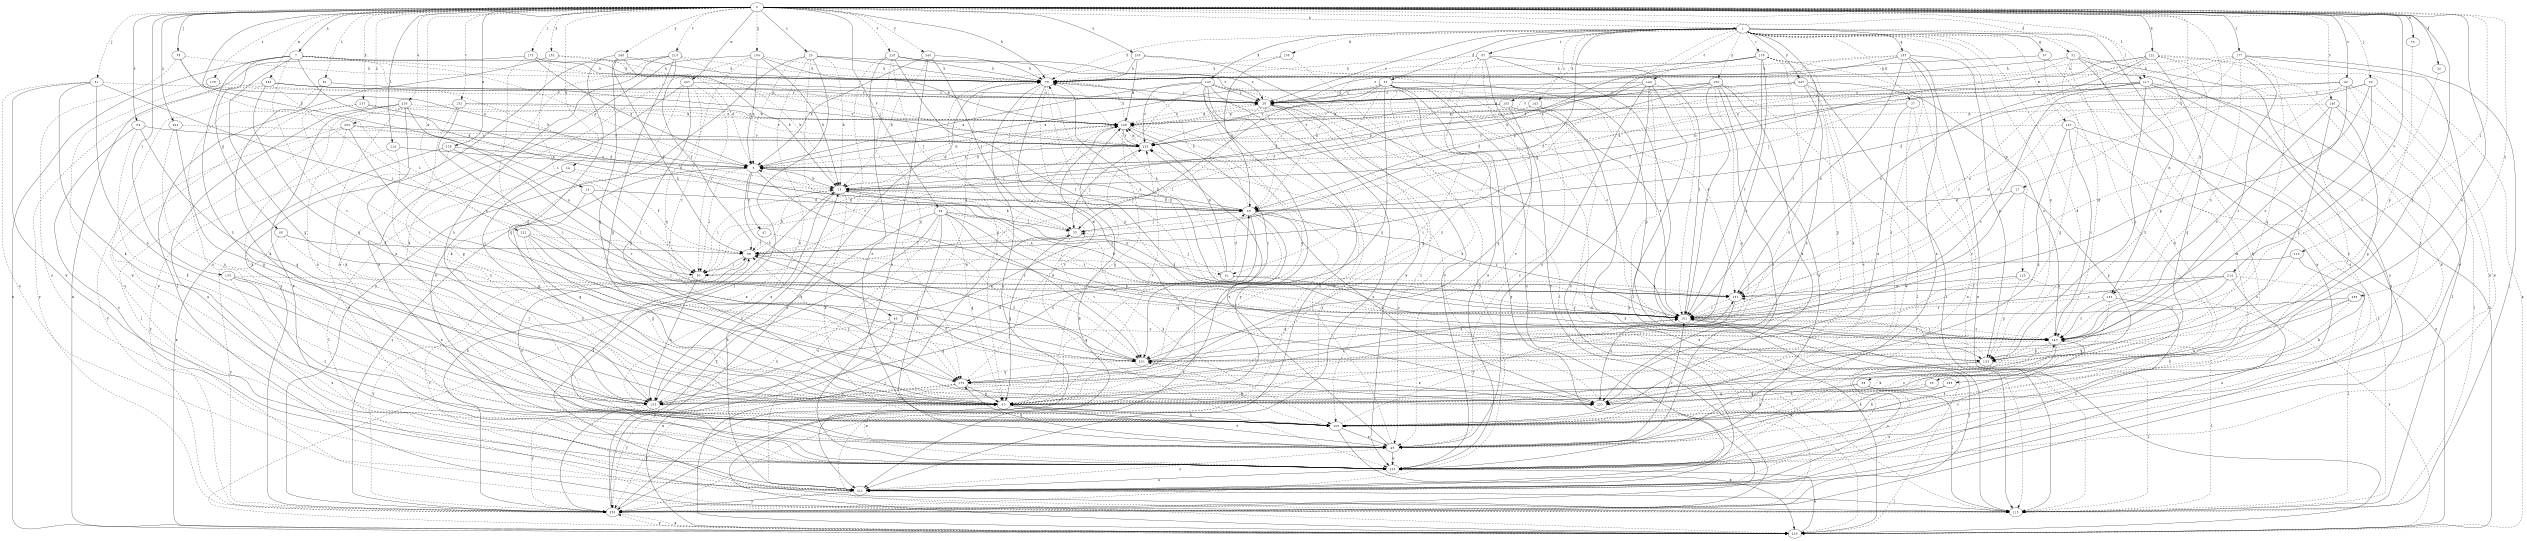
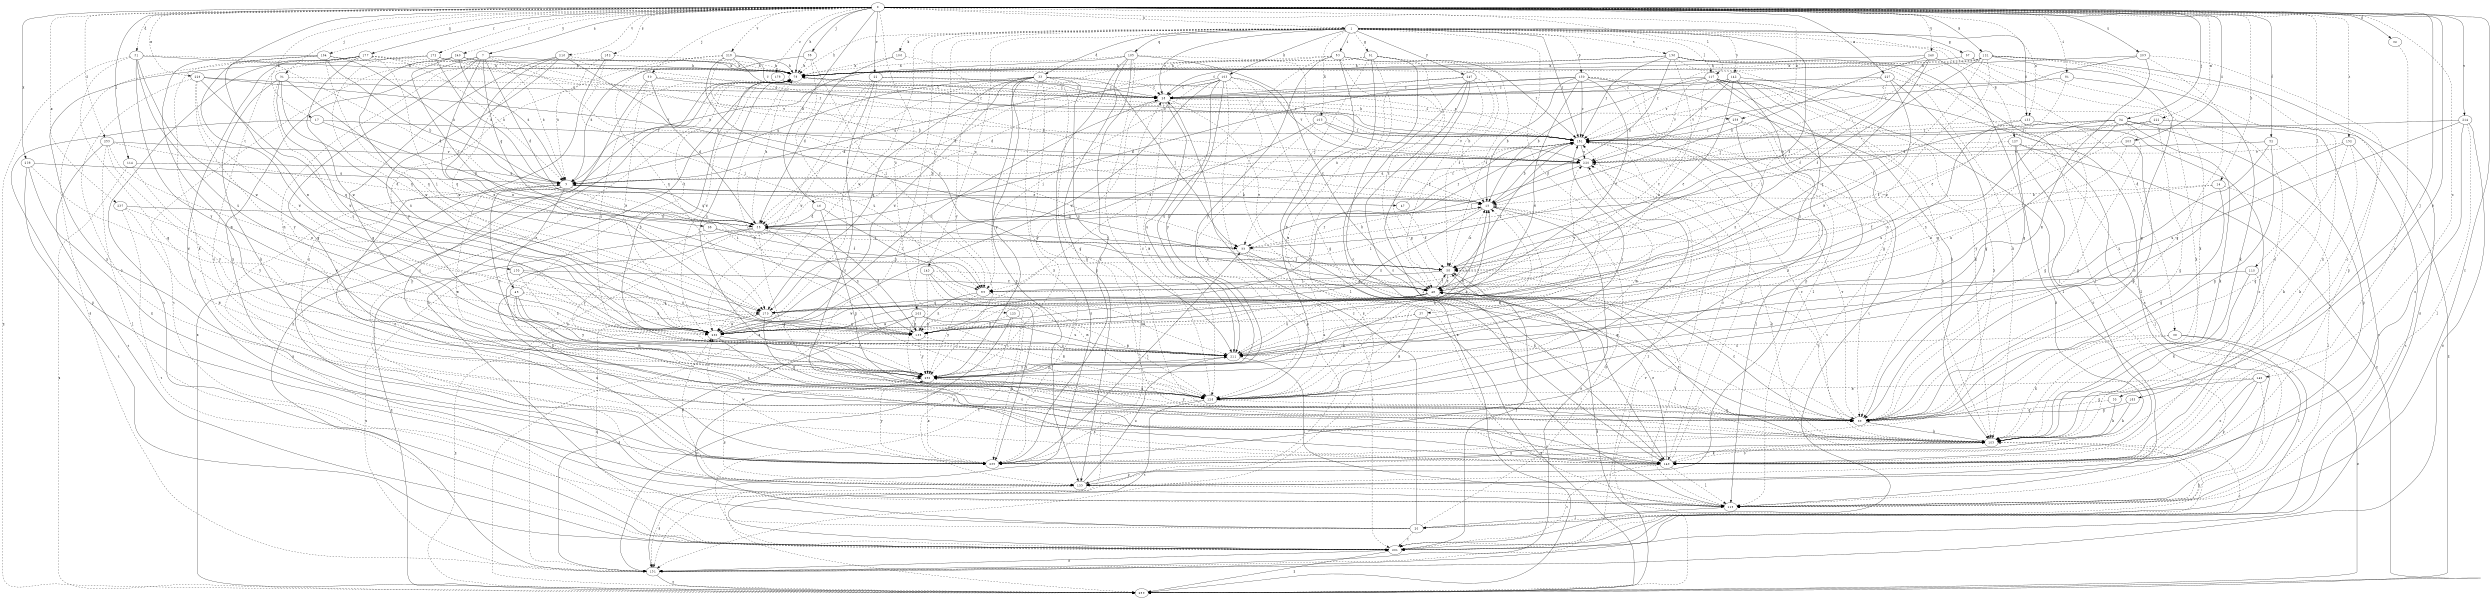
node "70": removed
edge "28" -> "89": now "28" -> "258"
edge "58" -> "61": reversed
edge "48" -> "220": now "181" -> "220"
edge "149" -> "159": style dashed -> solid
edge "68" -> "69": now "68" -> "99"
edge "239" -> "230": style solid -> dashed
edge "20" -> "119": reversed
